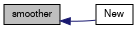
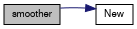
edge "New" -> "smoother": reversed
